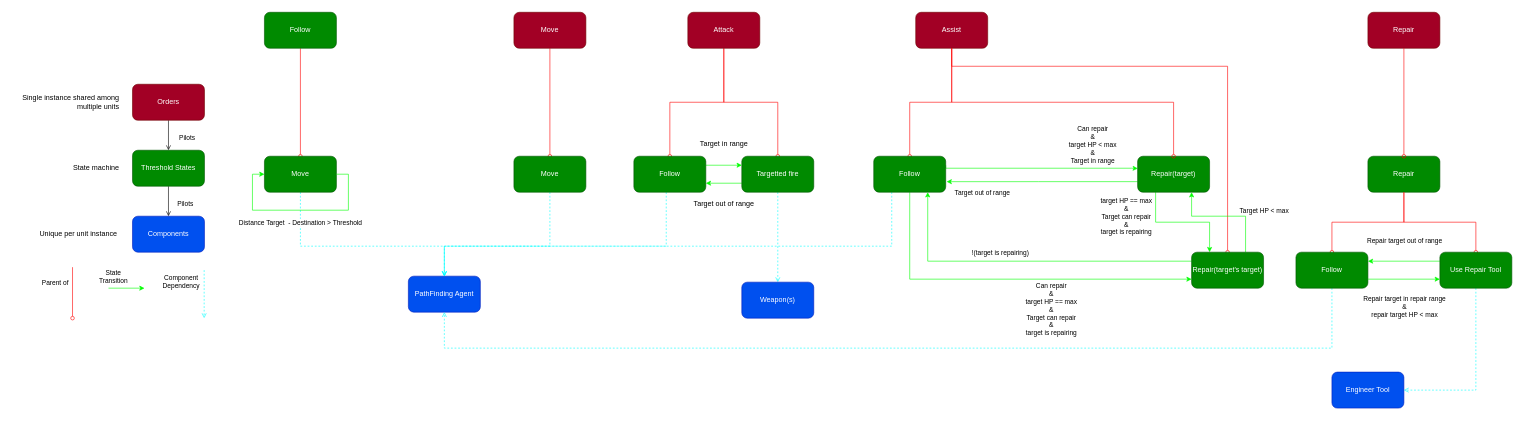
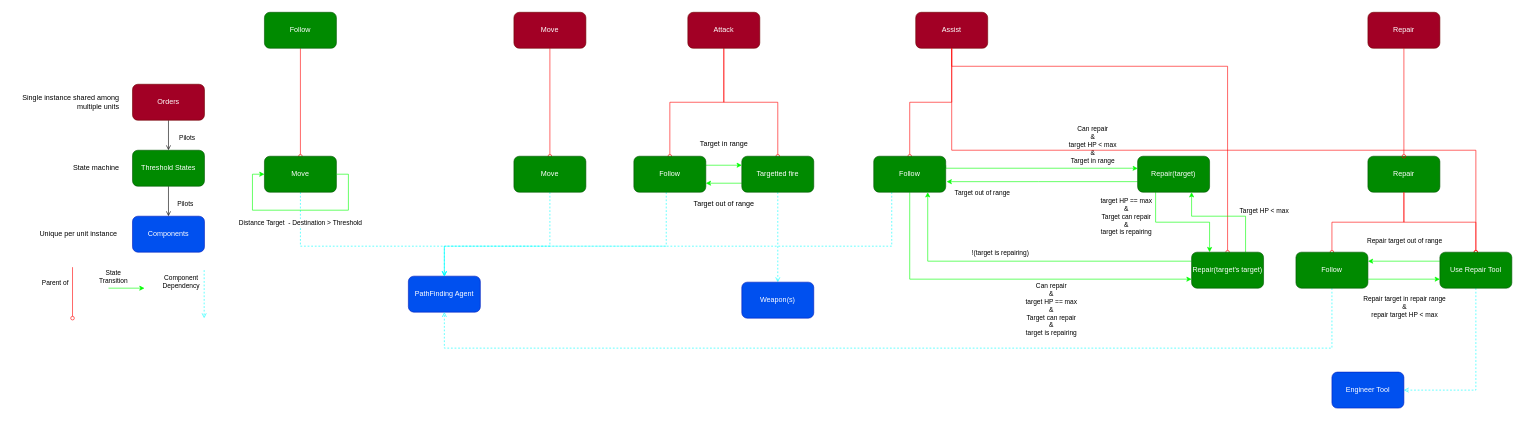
edge "Assist" -> "Repair(target)": now "Assist" -> "Use Repair Tool"
